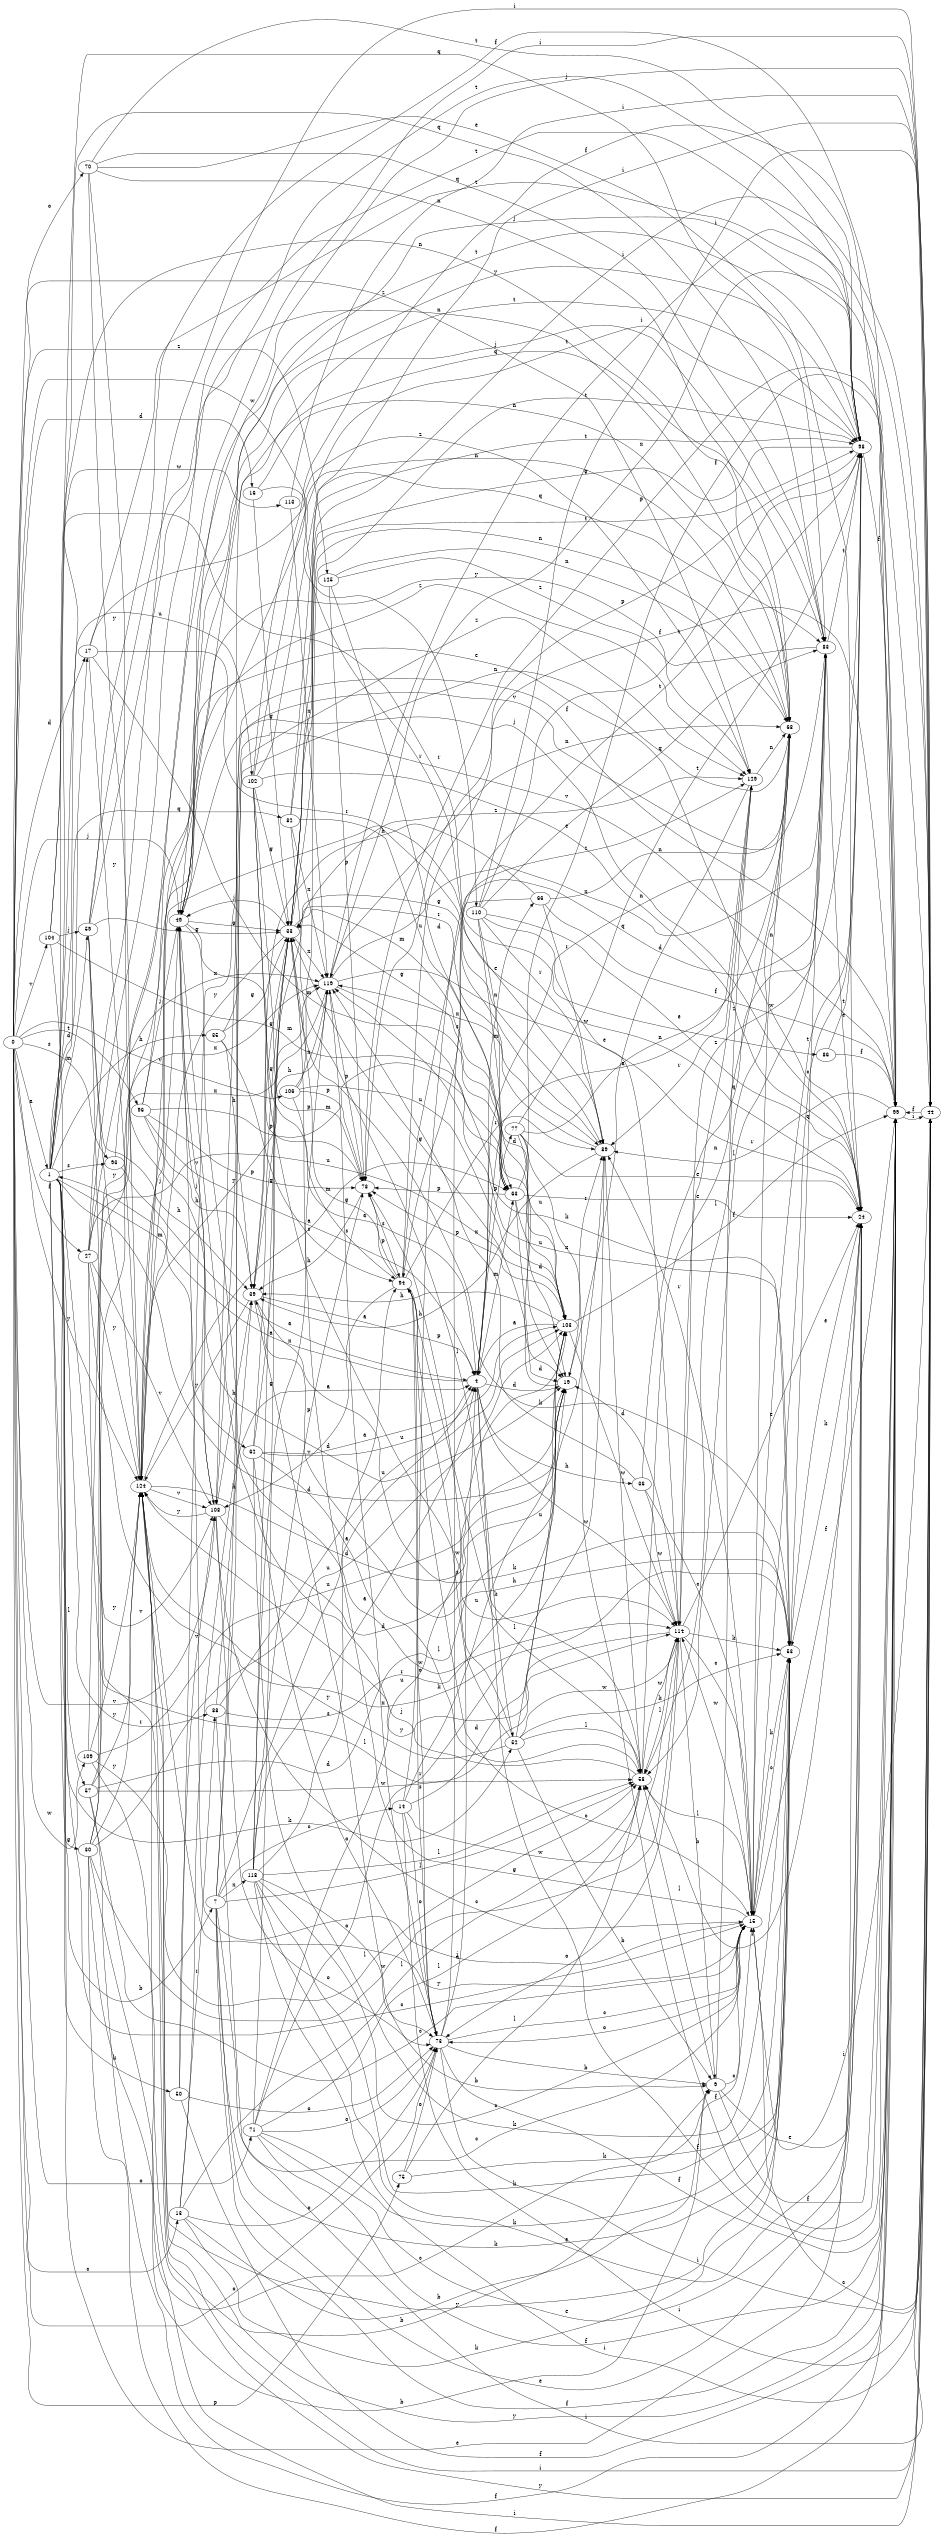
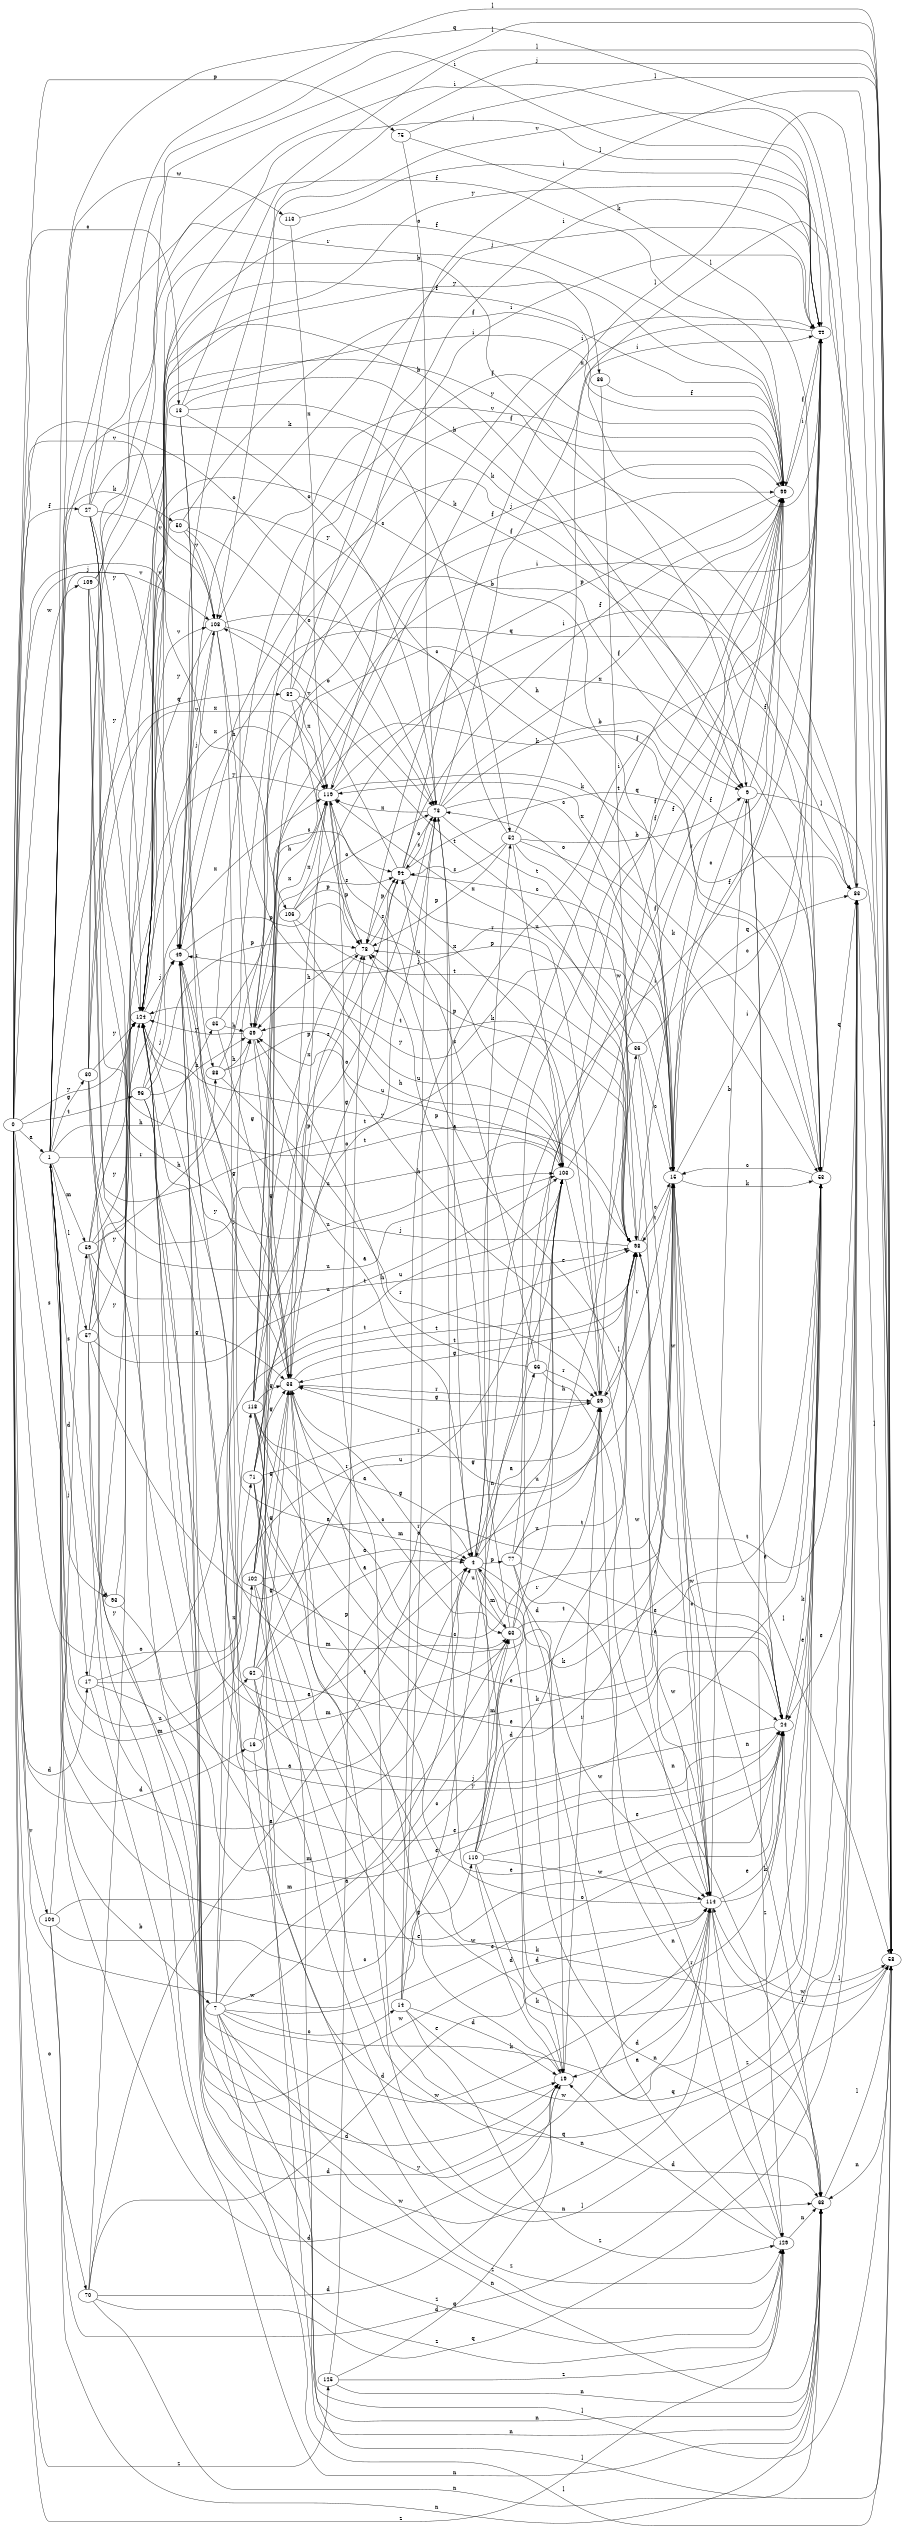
edge "57" -> "103": added, label "u"
edge "89" -> "58": now "89" -> "98"
